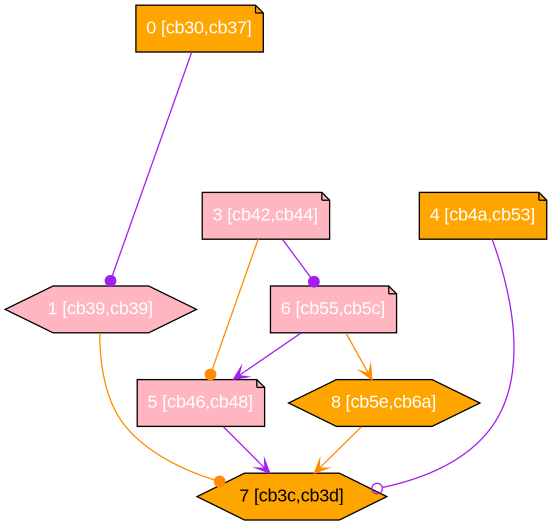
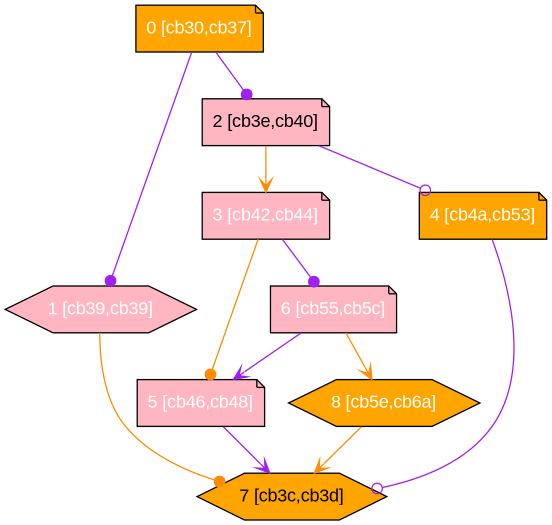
node "2 [cb3e,cb40]": added
